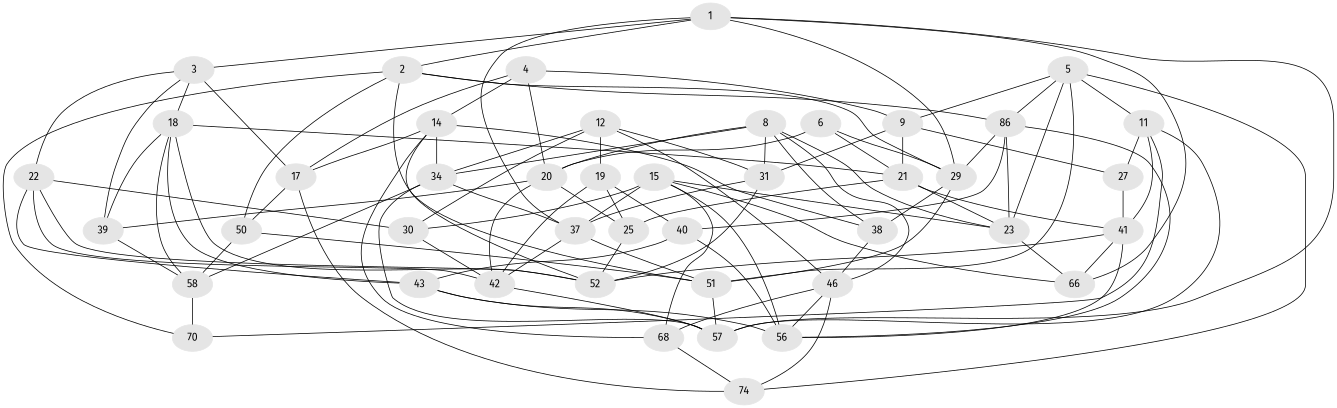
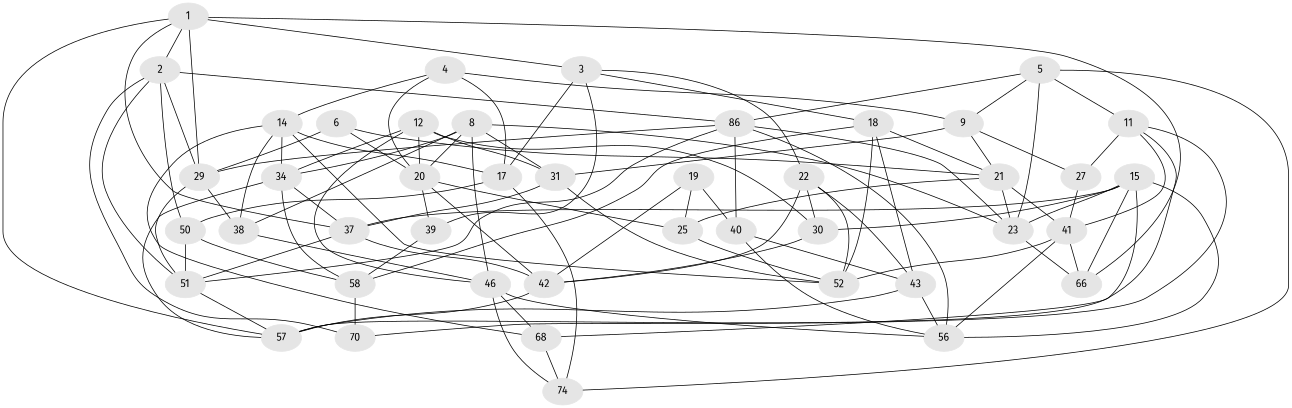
edge "12" -- "19": now "12" -- "20"
edge "18" -- "39": removed
edge "5" -- "51": now "86" -- "51"
